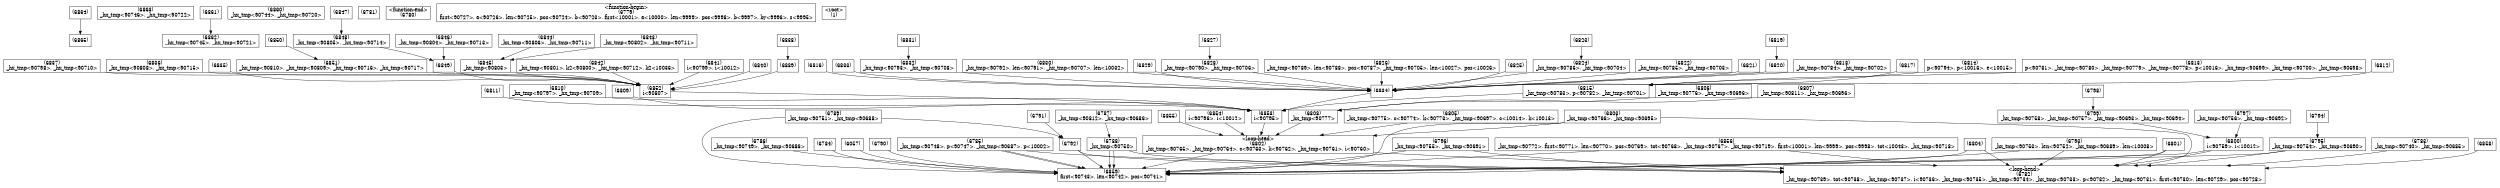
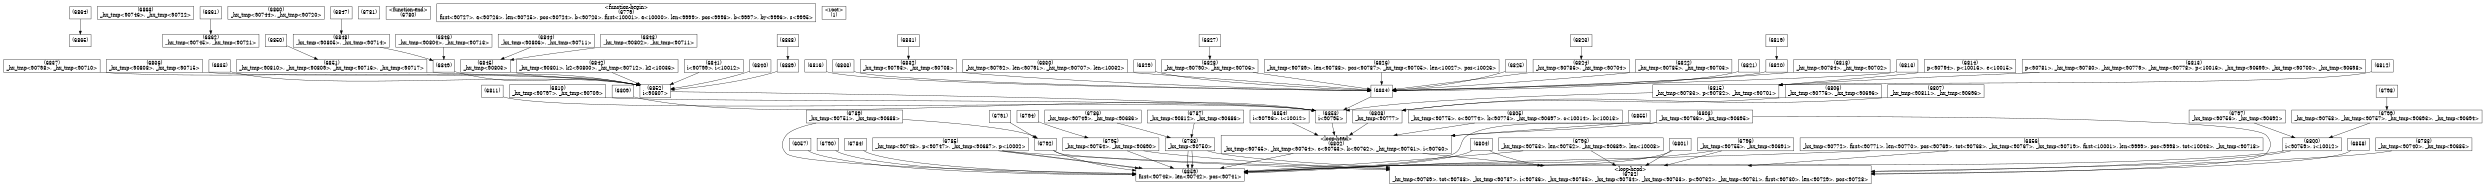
node "(6817)": label "(6817)" -> "(6813)"
edge "(6786) _hx_tmp<90749>, _hx_tmp<90686>" -> "(6859) first<90743>, len<90742>, pos<90741>": now "(6786) _hx_tmp<90749>, _hx_tmp<90686>" -> "(6788) _hx_tmp<90750>"
